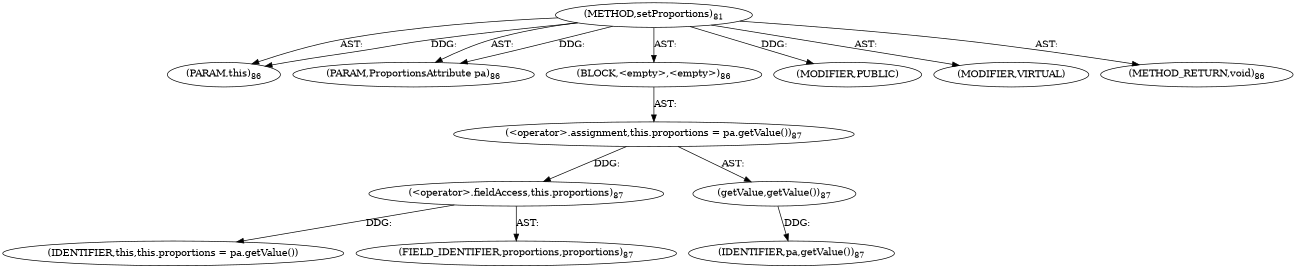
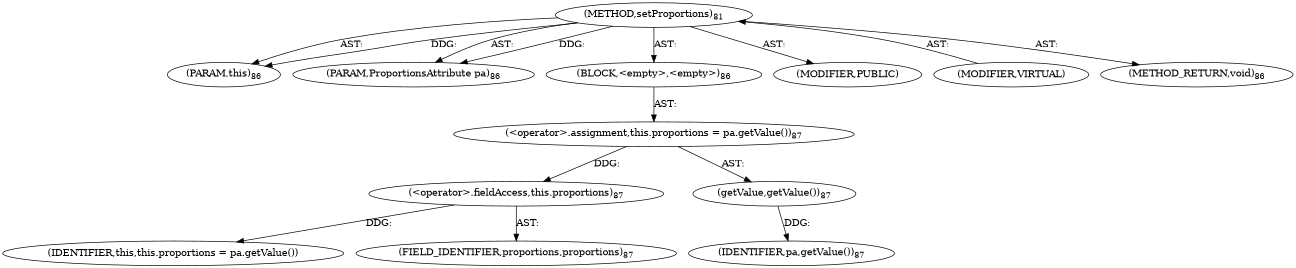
edge "(METHOD,setProportions)" -> "(MODIFIER,PUBLIC)": label "DDG: " -> "AST: "
edge "(METHOD,setProportions)" -> "(MODIFIER,VIRTUAL)": reversed
